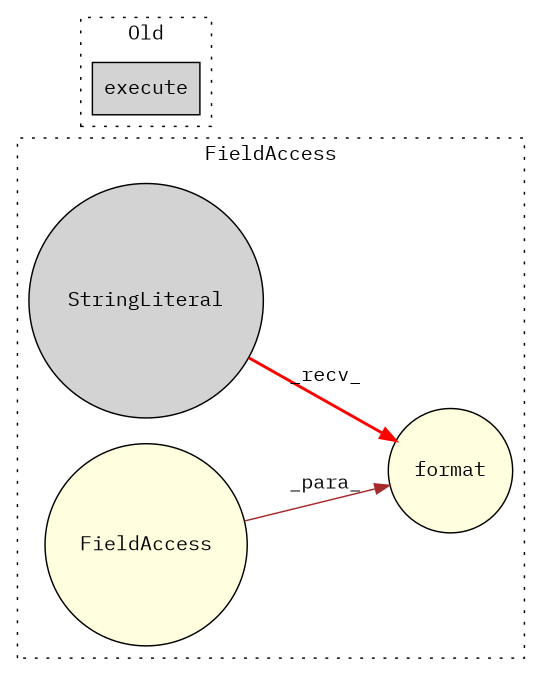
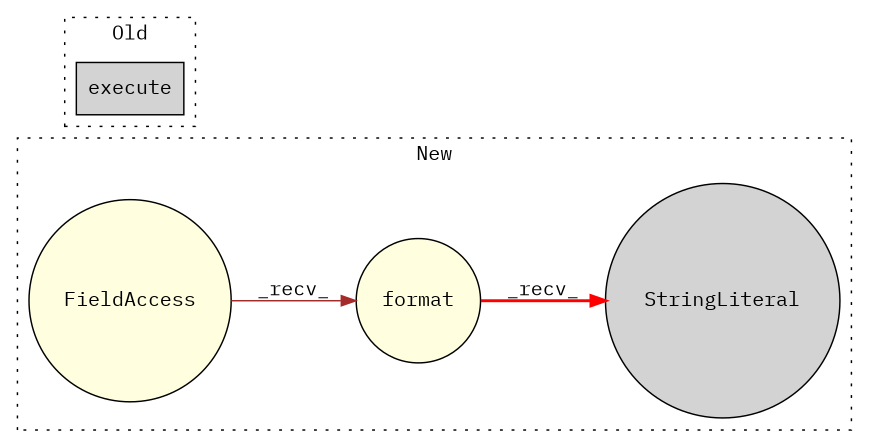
cluster "FieldAccess": label "FieldAccess" -> "New"
edge "StringLiteral" -> "format": reversed
edge "FieldAccess" -> "format": label "_para_" -> "_recv_"
